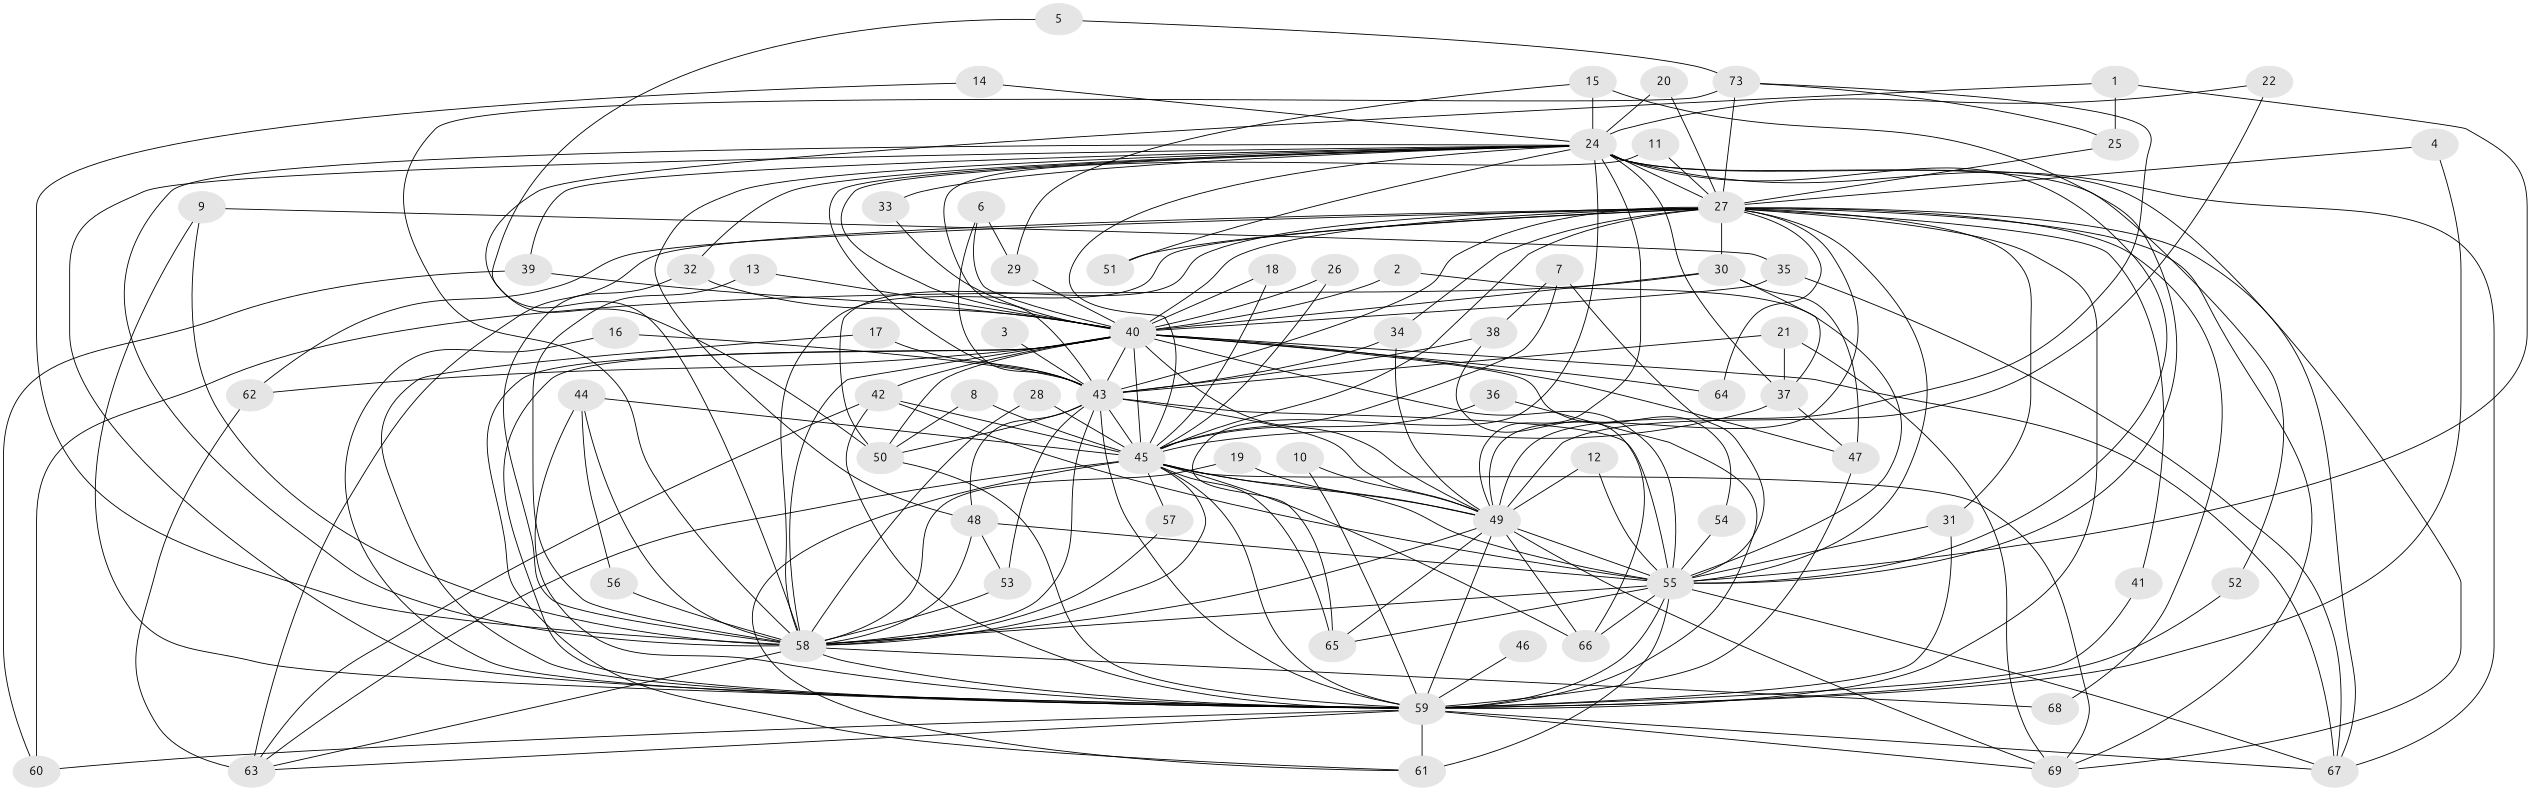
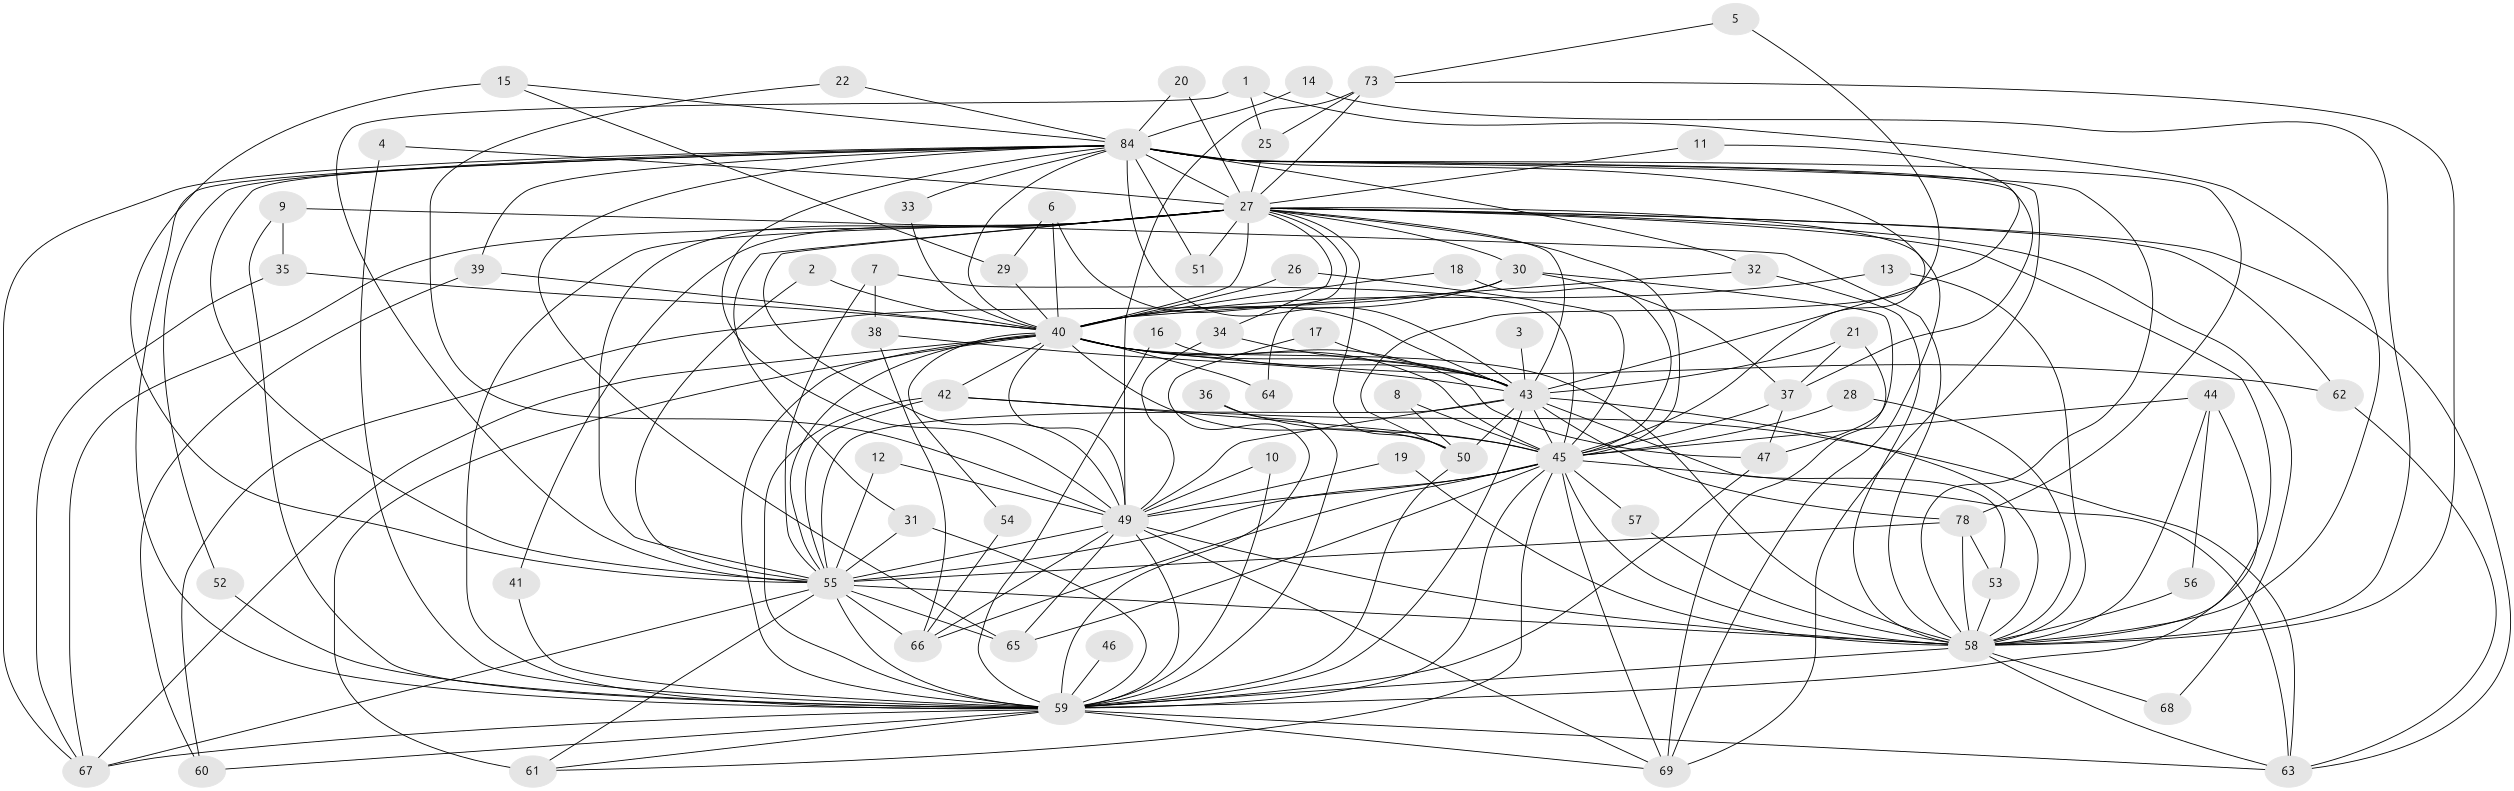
node "24": label "24" -> "84"
node "48": label "48" -> "78"
edge "54" -- "55": now "54" -- "66"
